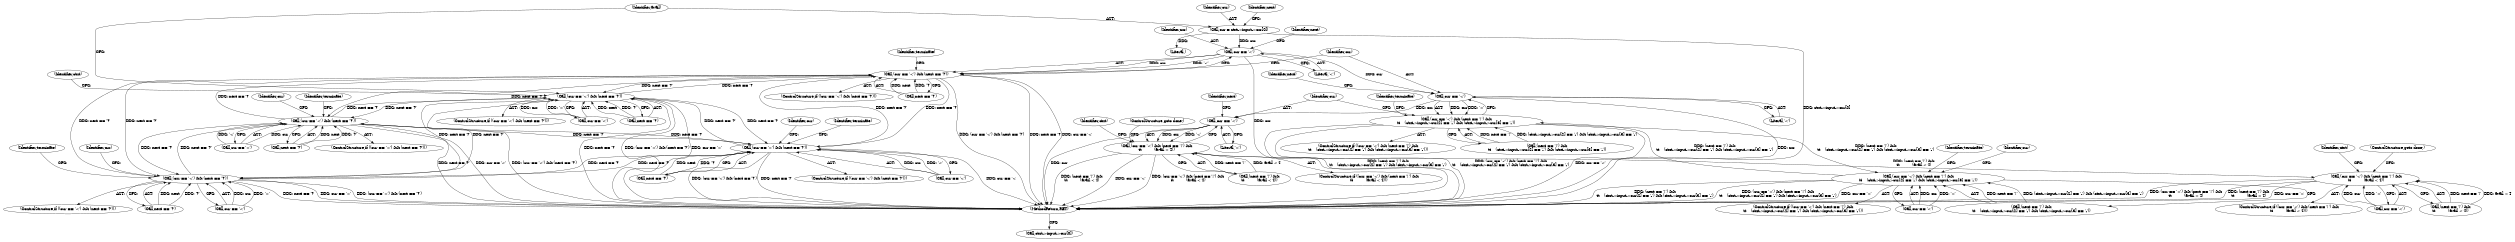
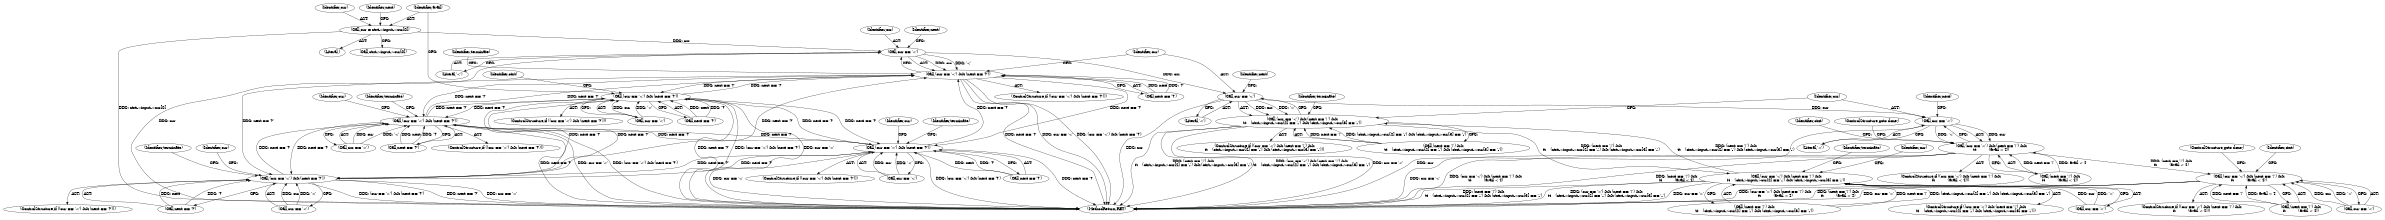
edge "(Call,cur = ctxt->input->cur[0])" -> "(Literal,)": label "DDG: " -> "AST: "
edge "(MethodReturn,RET)" -> "(Call,ctxt->input->cur[0])": now "(Call,cur = ctxt->input->cur[0])" -> "(Call,ctxt->input->cur[0])"
